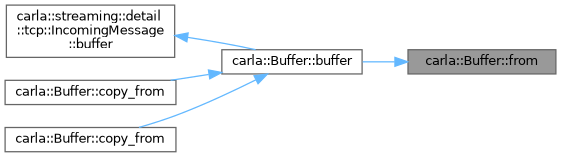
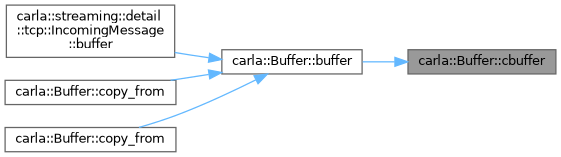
edge "carla::Buffer::buffer" -> "carla::streaming::detail ::tcp::IncomingMessage ::buffer": reversed
node "carla::Buffer::from": label "carla::Buffer::from" -> "carla::Buffer::cbuffer"
